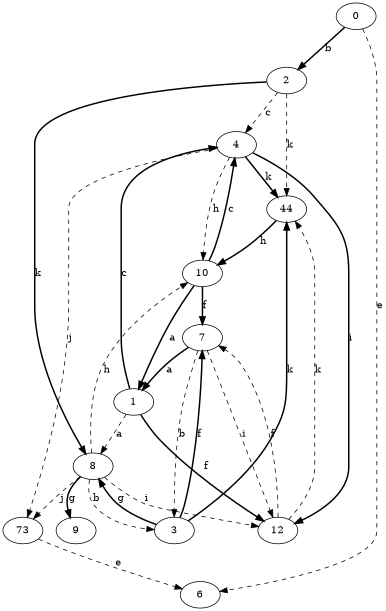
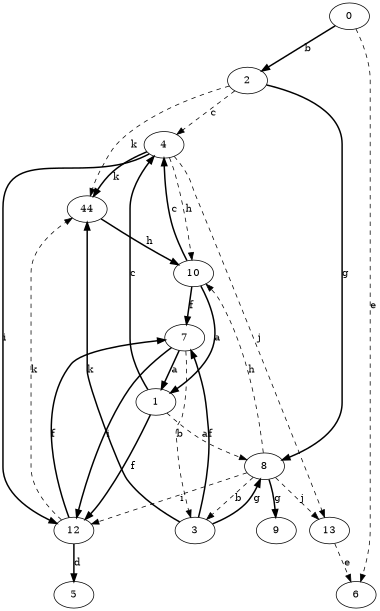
edge "2" -> "8": label "k" -> "g"
edge "12" -> "7": style dashed -> bold
edge "7" -> "12": style dashed -> bold
node "73": label "73" -> "13"
node "5": added
